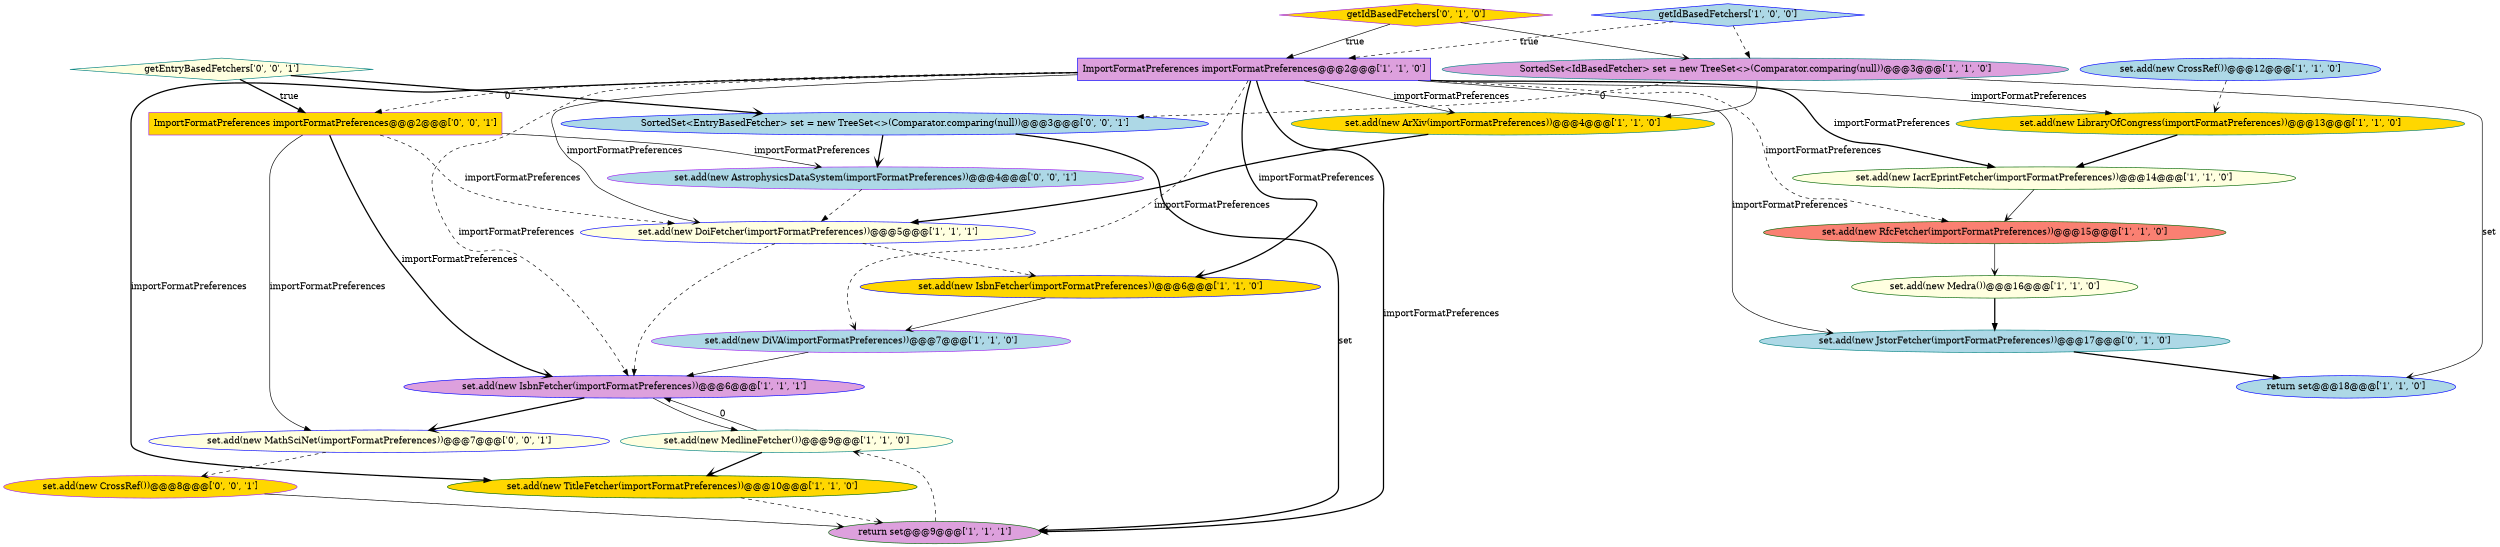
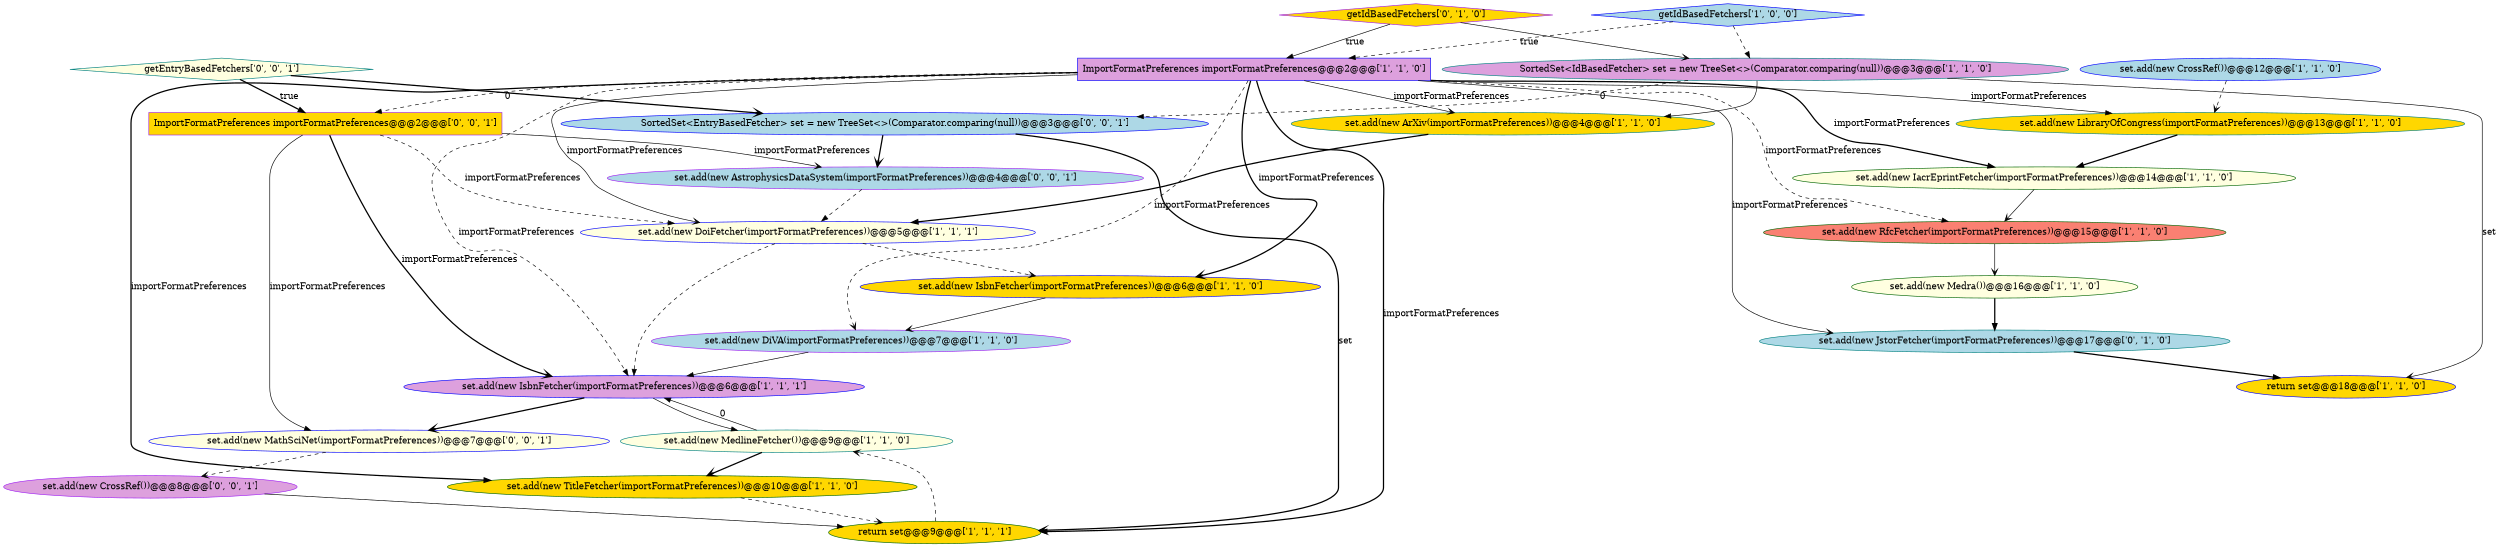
node "return set@@@18@@@['1', '1', '0']": fillcolor lightblue -> gold
node "set.add(new CrossRef())@@@8@@@['0', '0', '1']": fillcolor gold -> plum
edge "set.add(new CrossRef())@@@8@@@['0', '0', '1']" -> "return set@@@9@@@['1', '1', '1']": arrowhead vee -> normal
node "return set@@@9@@@['1', '1', '1']": fillcolor plum -> gold
